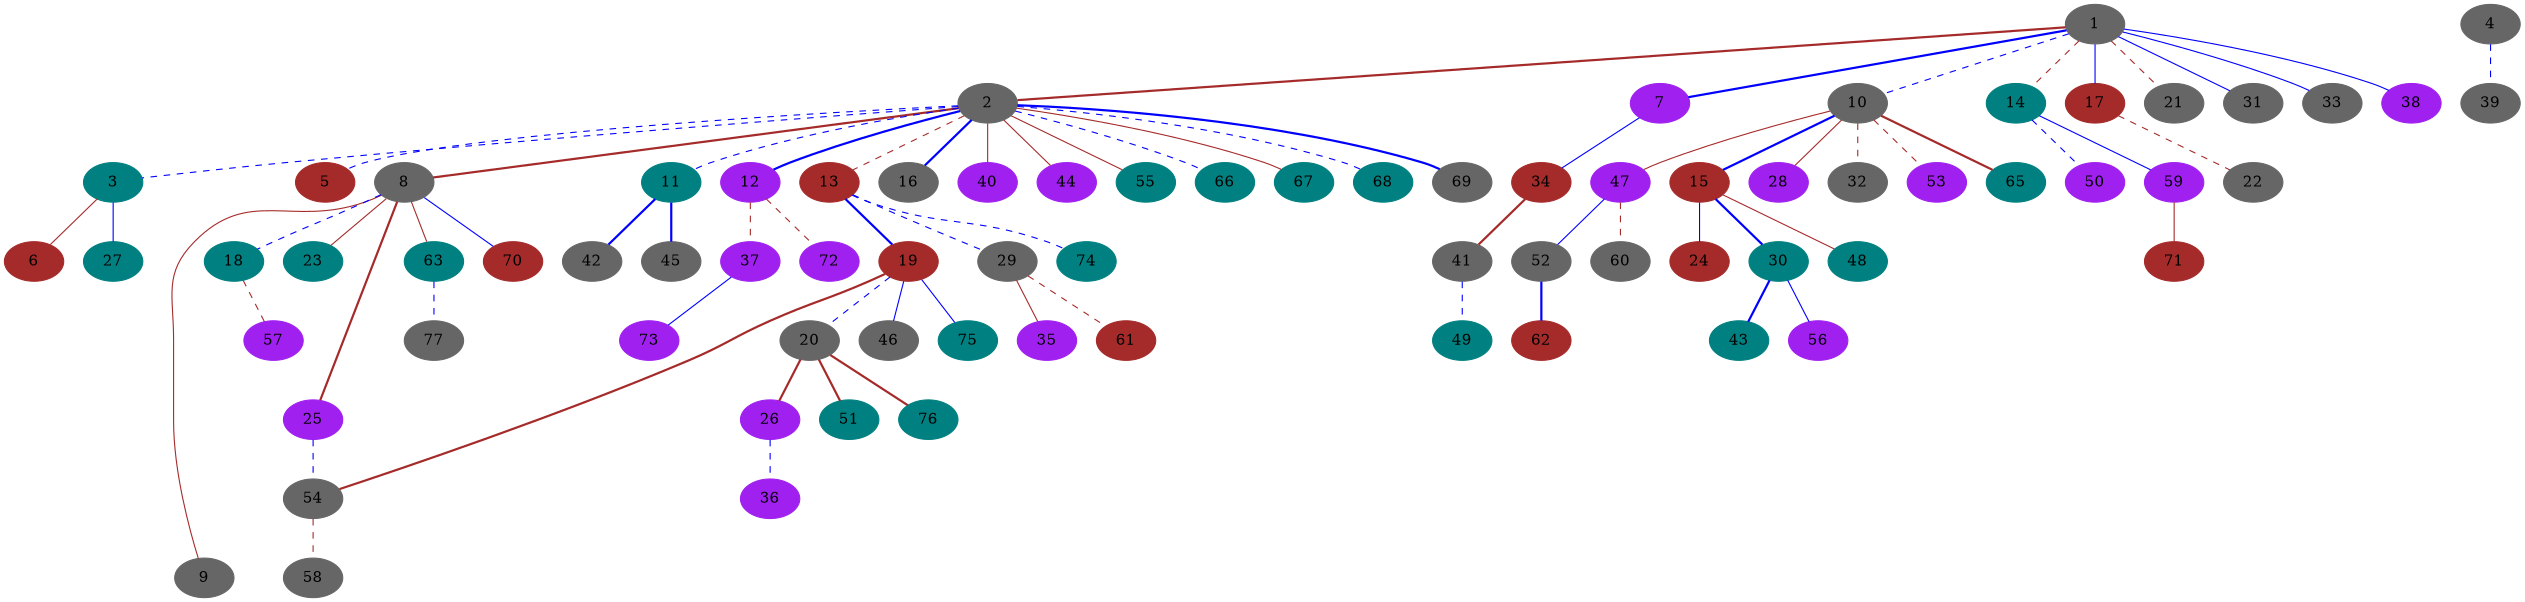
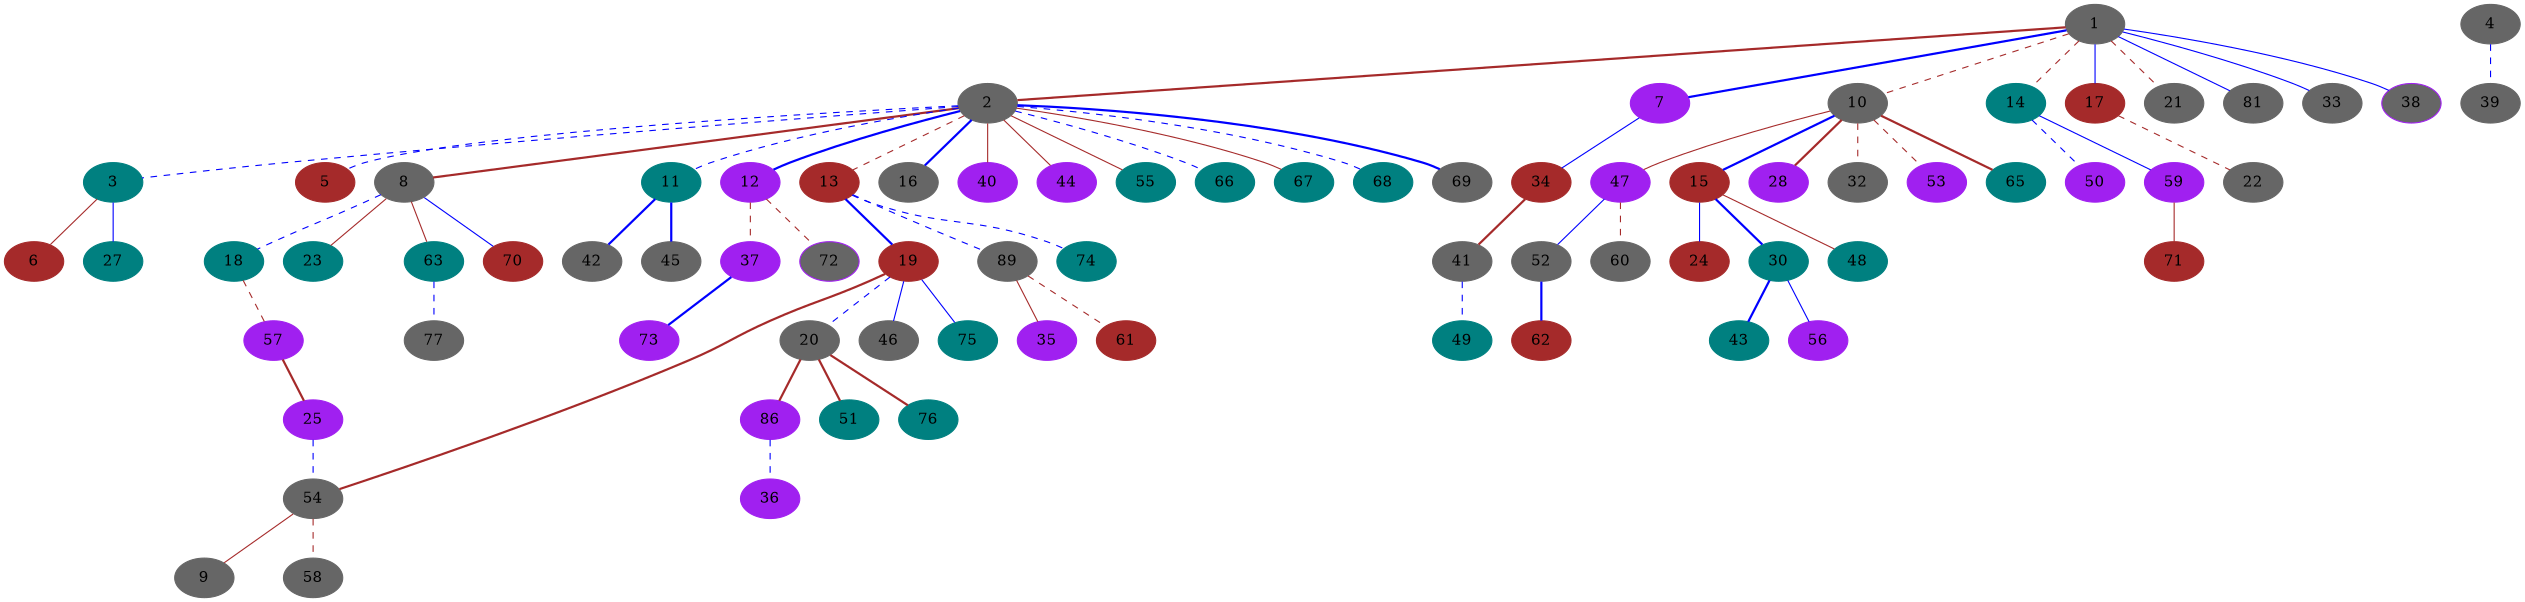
edge "1" -- "10": color blue -> brown
node "31": label "31" -> "81"
node "38": fillcolor purple -> gray40
edge "10" -- "28": style solid -> bold
node "72": fillcolor purple -> gray40
node "29": label "29" -> "89"
edge "8" -- "9": now "54" -- "9"
edge "8" -- "25": now "57" -- "25"
edge "37" -- "73": style solid -> bold
node "26": label "26" -> "86"
